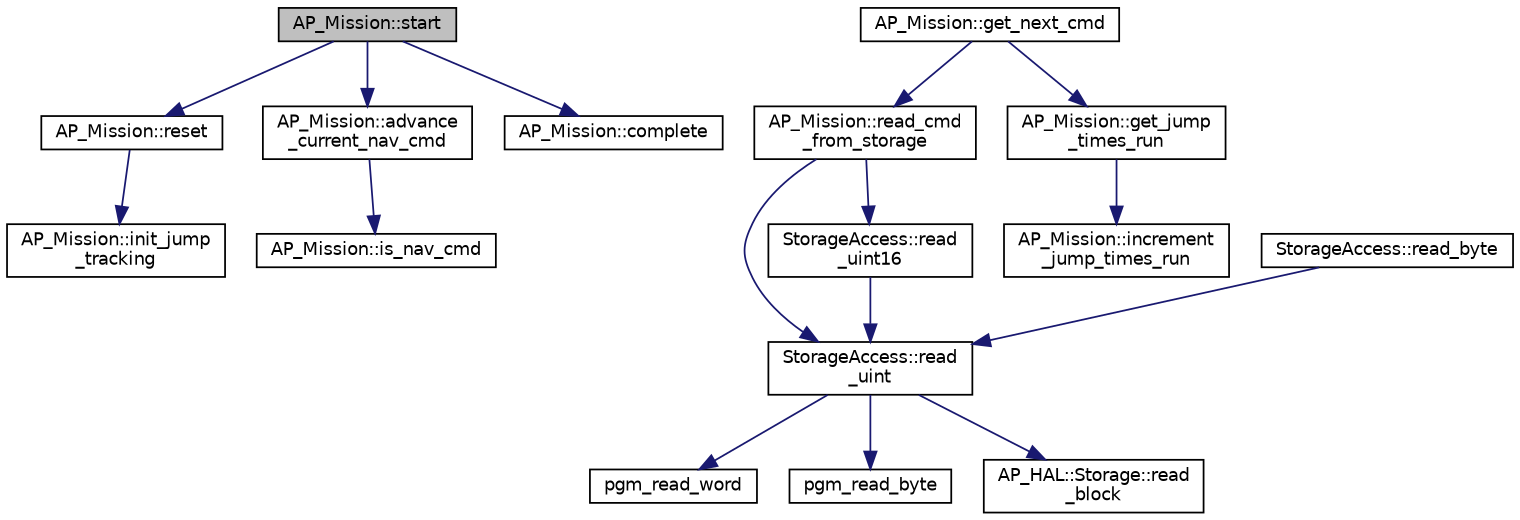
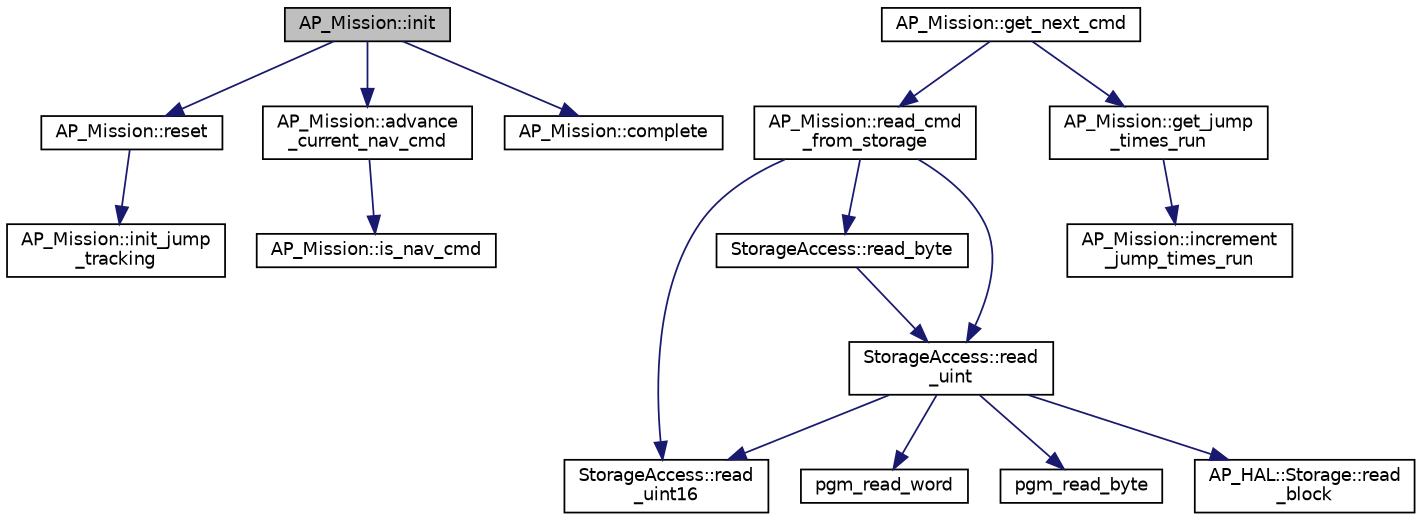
node "AP_Mission::start": label "AP_Mission::start" -> "AP_Mission::init"
edge "AP_Mission::read_cmd _from_storage" -> "StorageAccess::read_byte": added
edge "StorageAccess::read _uint16" -> "StorageAccess::read _uint": reversed
